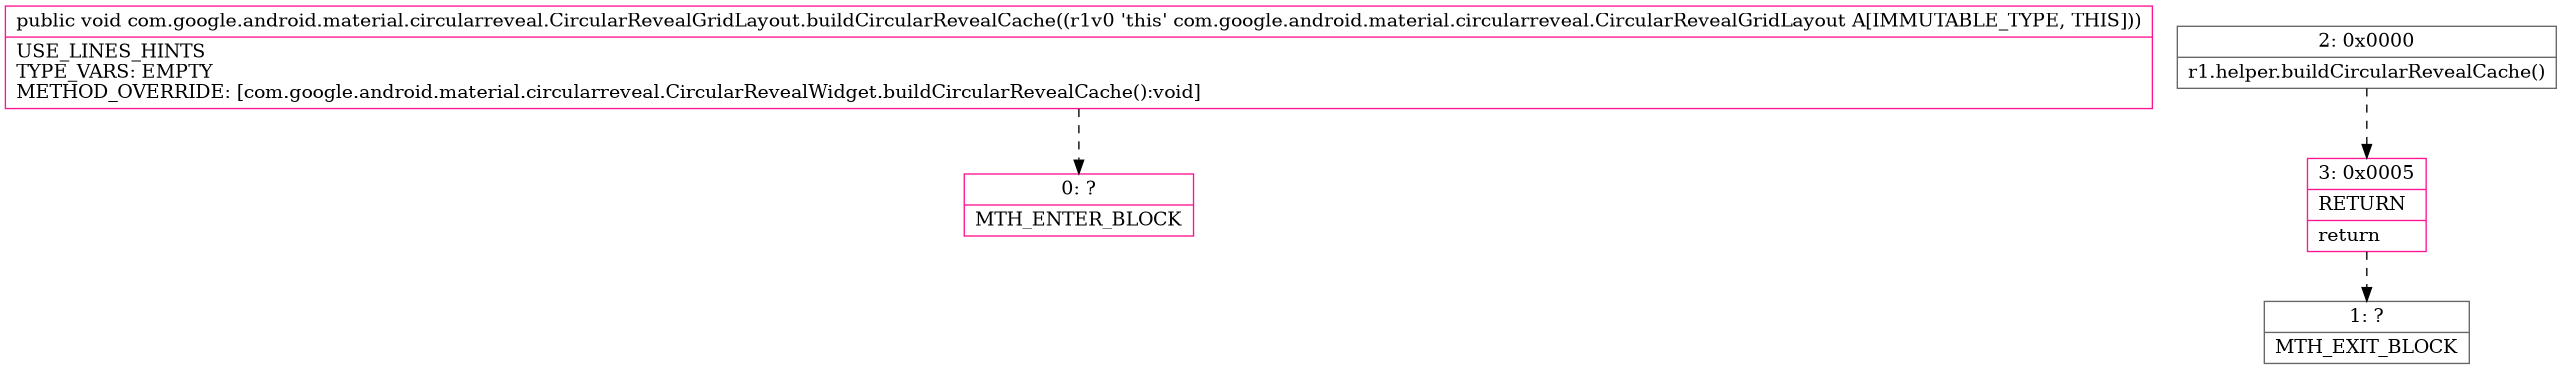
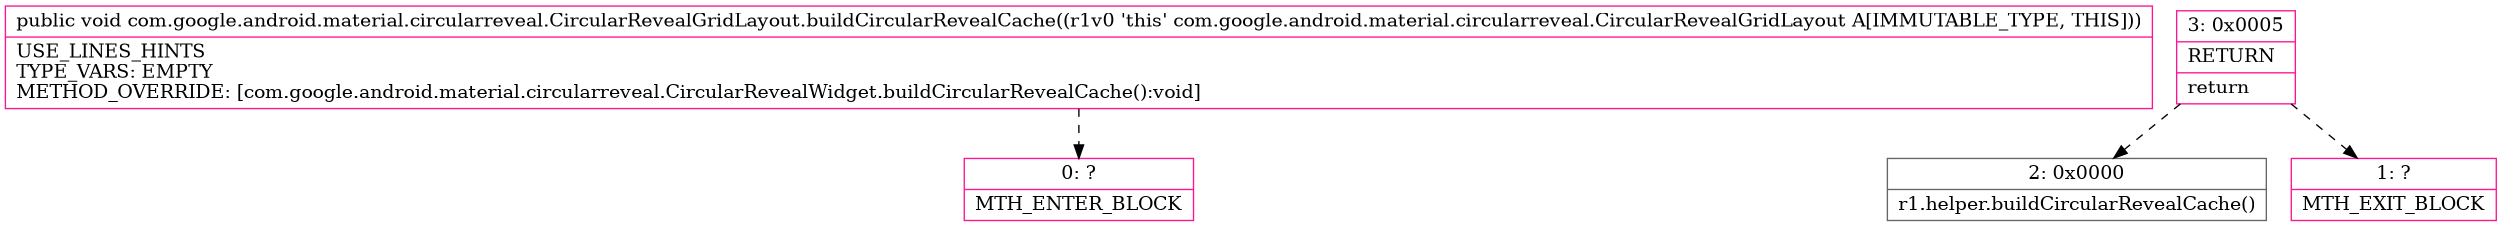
edge "2: 0x0000" -> "3: 0x0005": reversed
node "1: ?": color gray40 -> deeppink
